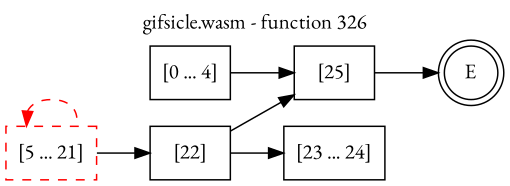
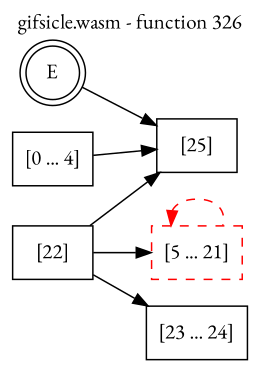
edge "[25]" -> "E": reversed
edge "[5 ... 21]" -> "[22]": reversed
